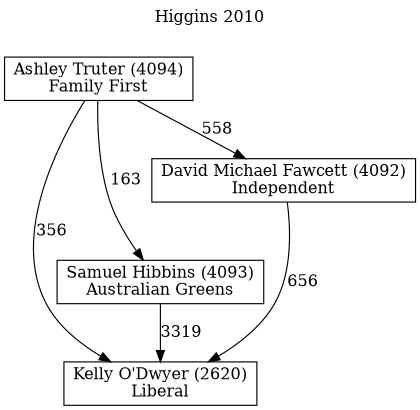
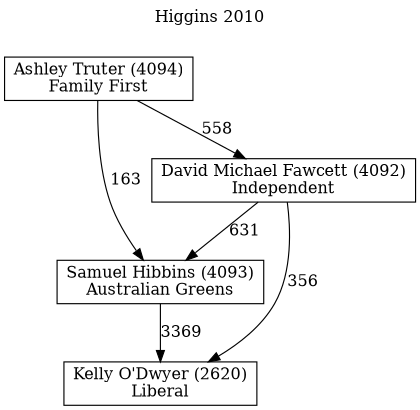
edge "David Michael Fawcett (4092) Independent" -> "Samuel Hibbins (4093) Australian Greens": added, label "631"
edge "Ashley Truter (4094) Family First" -> "Kelly O'Dwyer (2620) Liberal": removed, label "356"
edge "David Michael Fawcett (4092) Independent" -> "Kelly O'Dwyer (2620) Liberal": label "656" -> "356"
edge "Samuel Hibbins (4093) Australian Greens" -> "Kelly O'Dwyer (2620) Liberal": label "3319" -> "3369"
